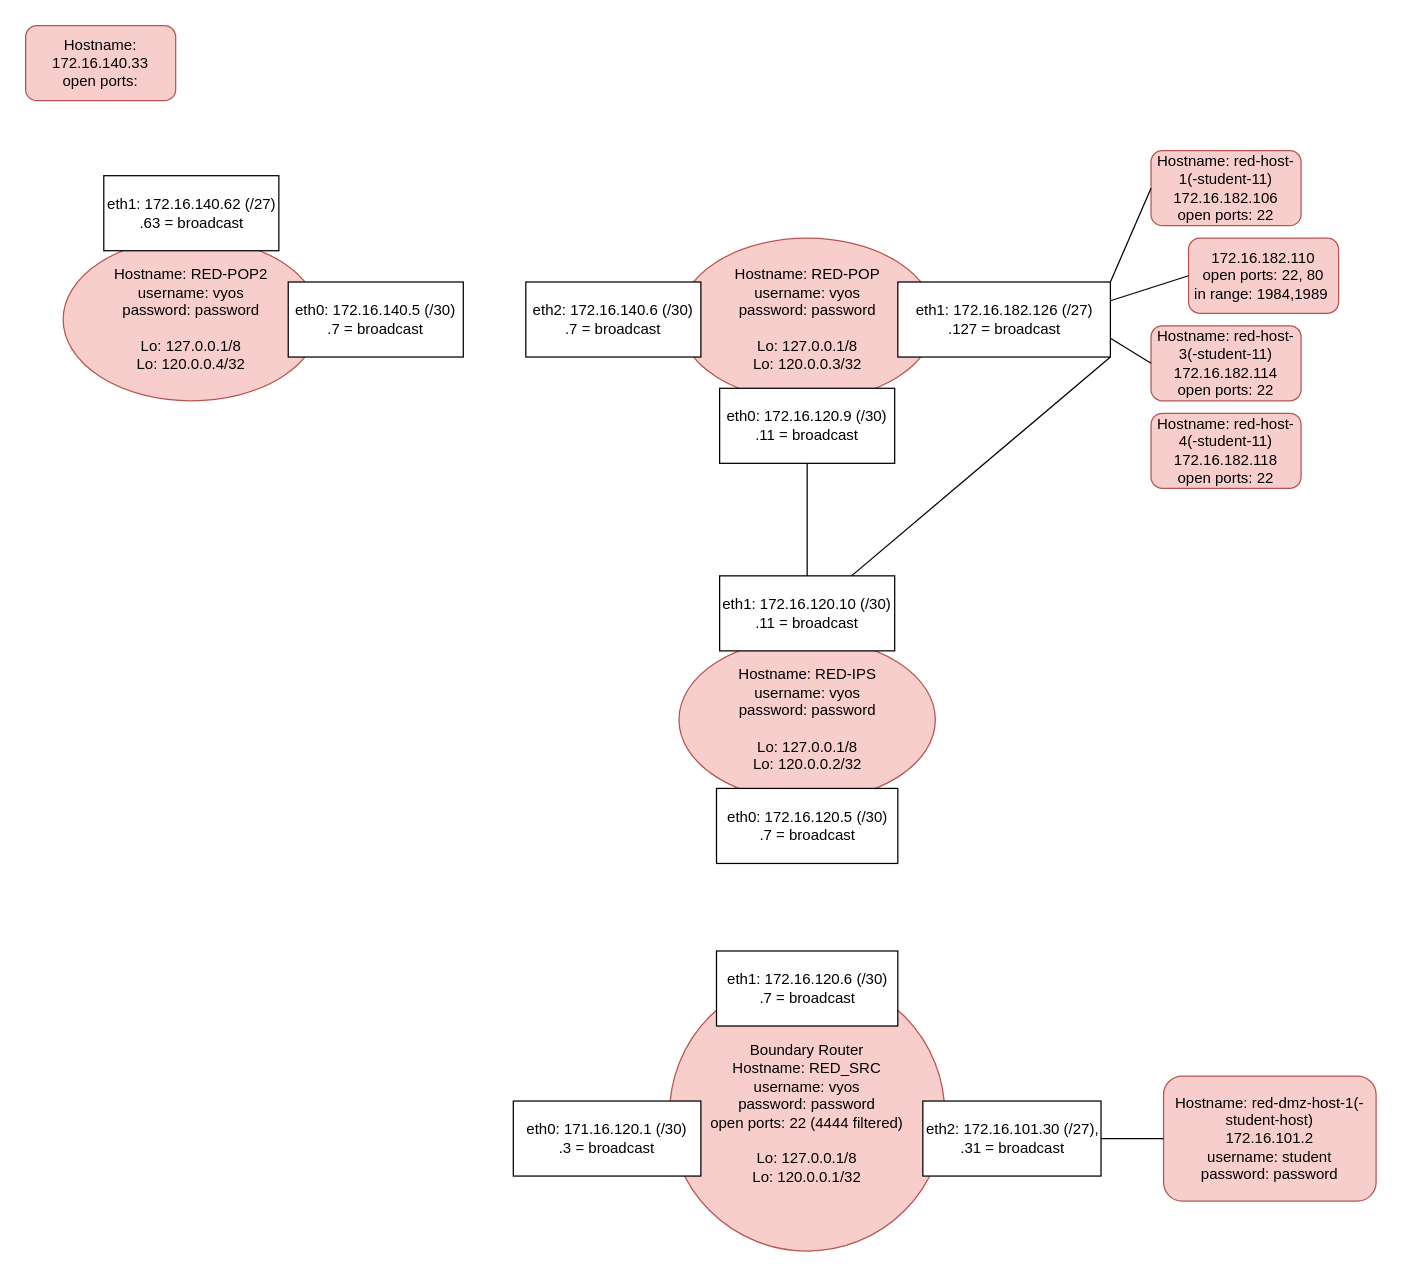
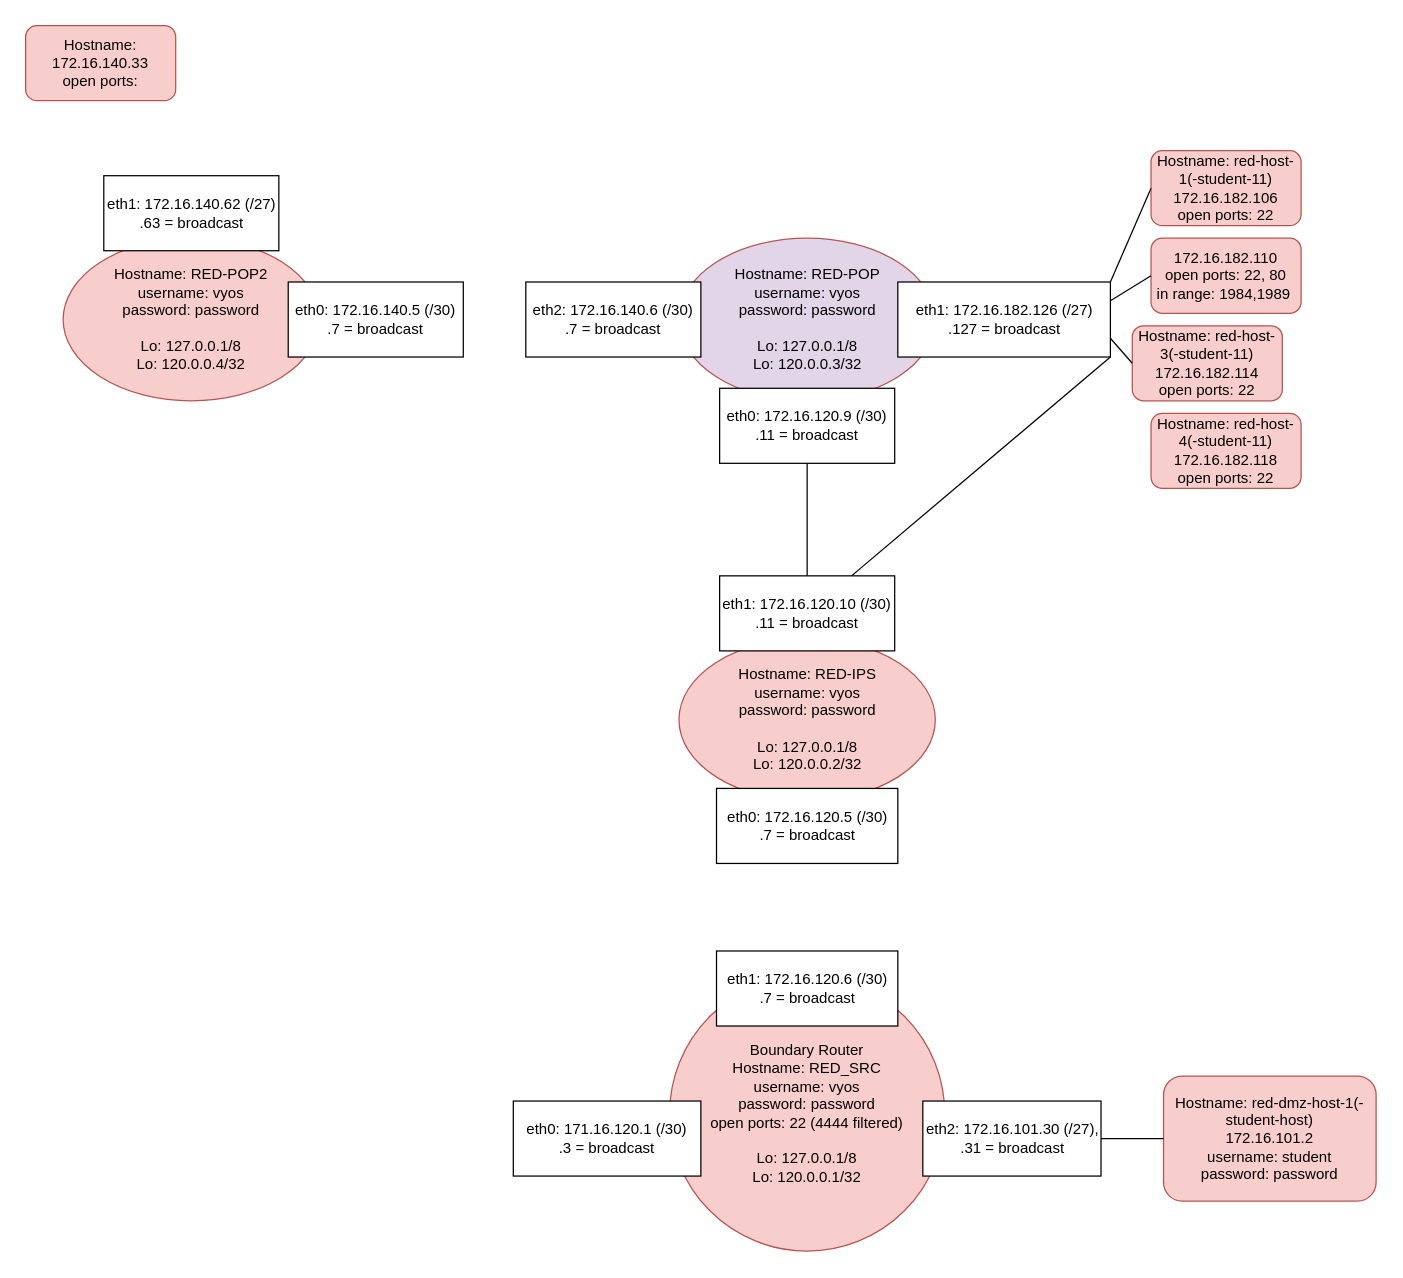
node "172.16.182.110 open ports: 22, 80 in range: 1984,1989": moved (1263, 276) -> (1226, 276)
node "Hostname: RED-POP username: vyos password: password Lo: 127.0.0.1/8 Lo: 120.0.0.3/32": fillcolor #f8cecc -> #e1d5e7
node "Hostname: red-host-3(-student-11) 172.16.182.114 open ports: 22": moved (1226, 363) -> (1207, 363)
